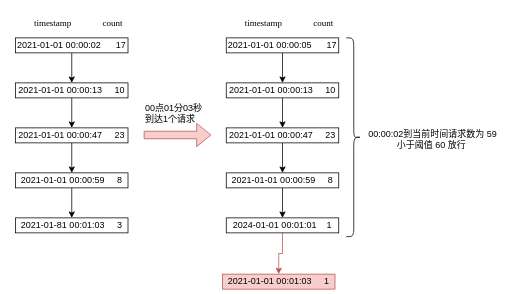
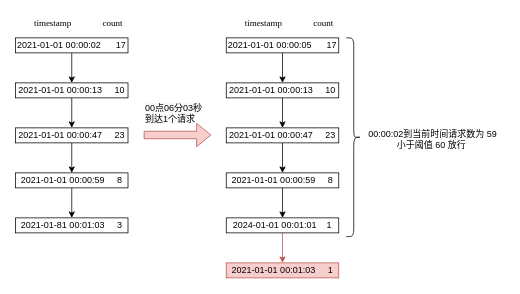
node "00点01分03秒 到达1个请求": label "00点01分03秒 到达1个请求" -> "00点06分03秒 到达1个请求"
node "2021-01-01 00:01:03 1": moved (279, 282) -> (282, 270)
